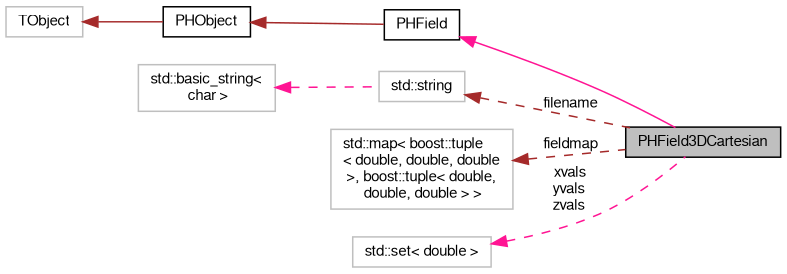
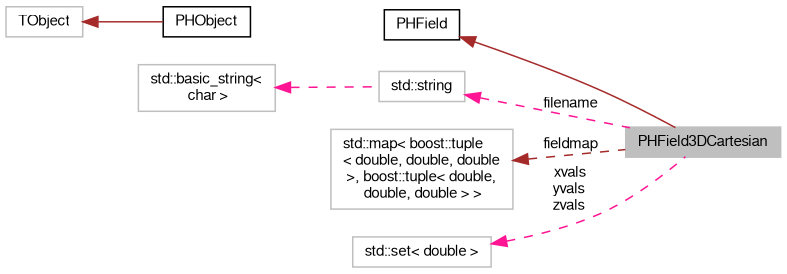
edge "PHField" -> "PHObject": removed
edge "PHField3DCartesian" -> "PHField": color deeppink -> brown
edge "PHField3DCartesian" -> "std::string": color brown -> deeppink
node "PHField3DCartesian": color black -> grey75
